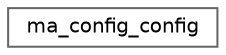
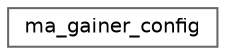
node "ma_config_config": label "ma_config_config" -> "ma_gainer_config"
